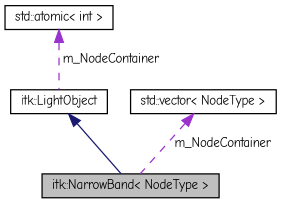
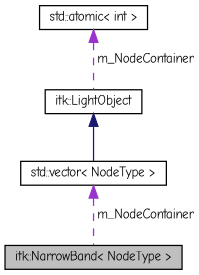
edge "itk::NarrowBand< NodeType >" -> "itk::LightObject": now "std::vector< NodeType >" -> "itk::LightObject"
